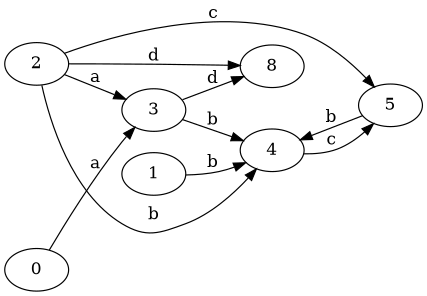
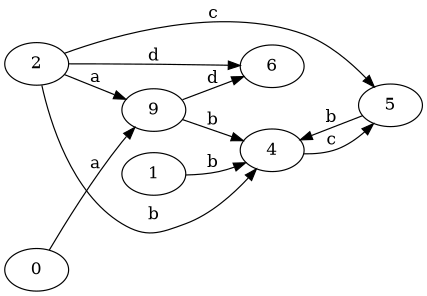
node "8": label "8" -> "6"
node "3": label "3" -> "9"
